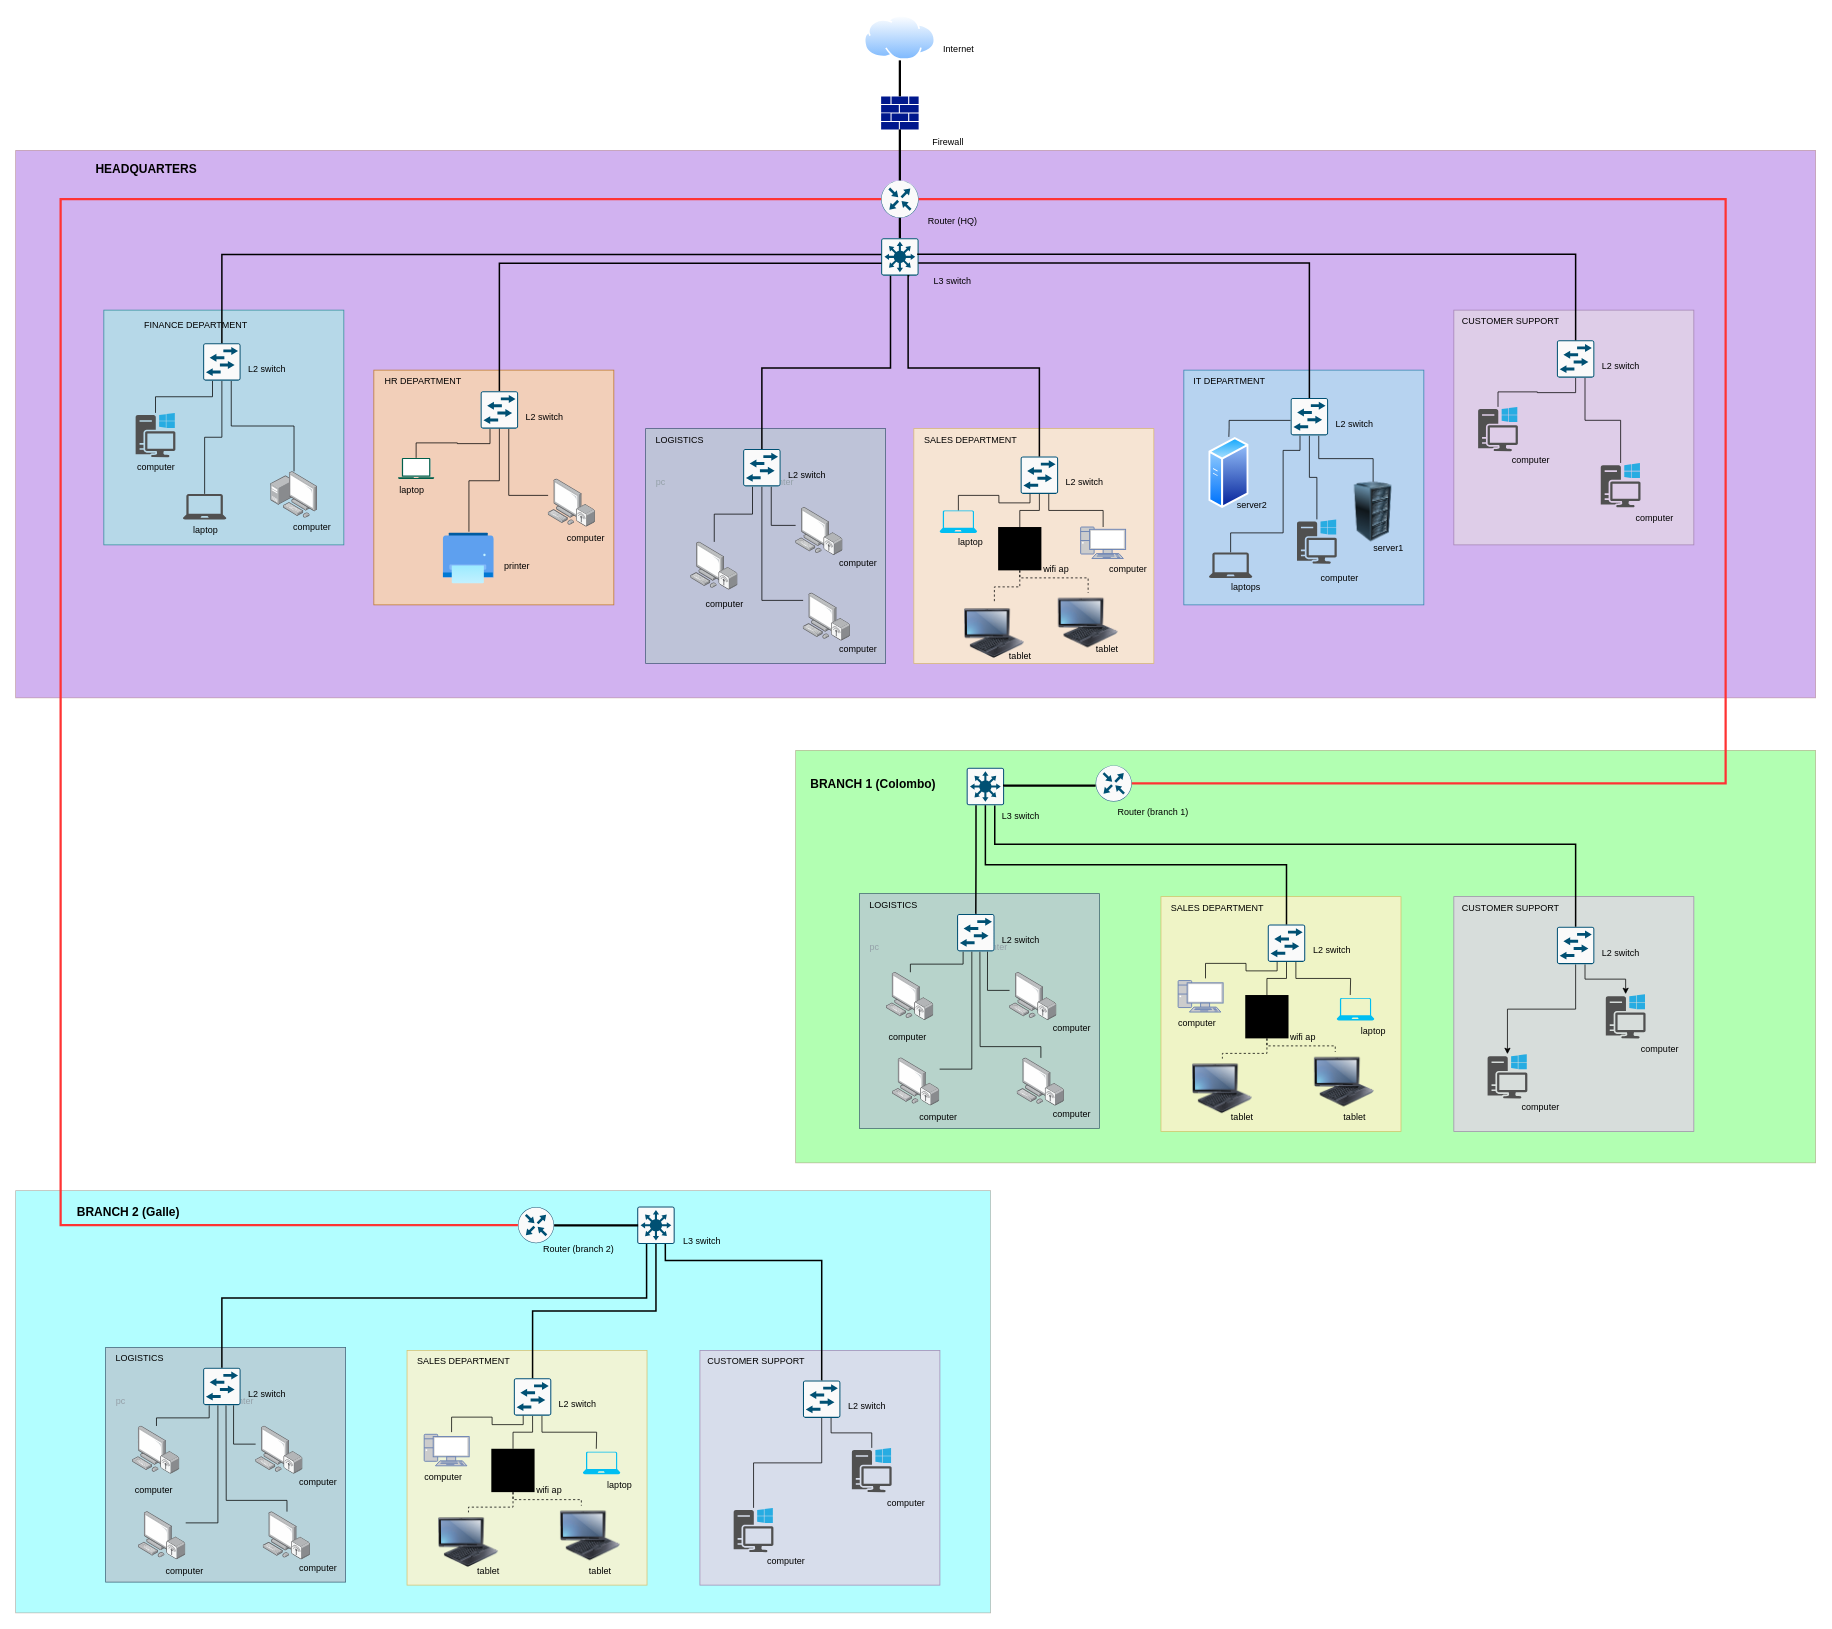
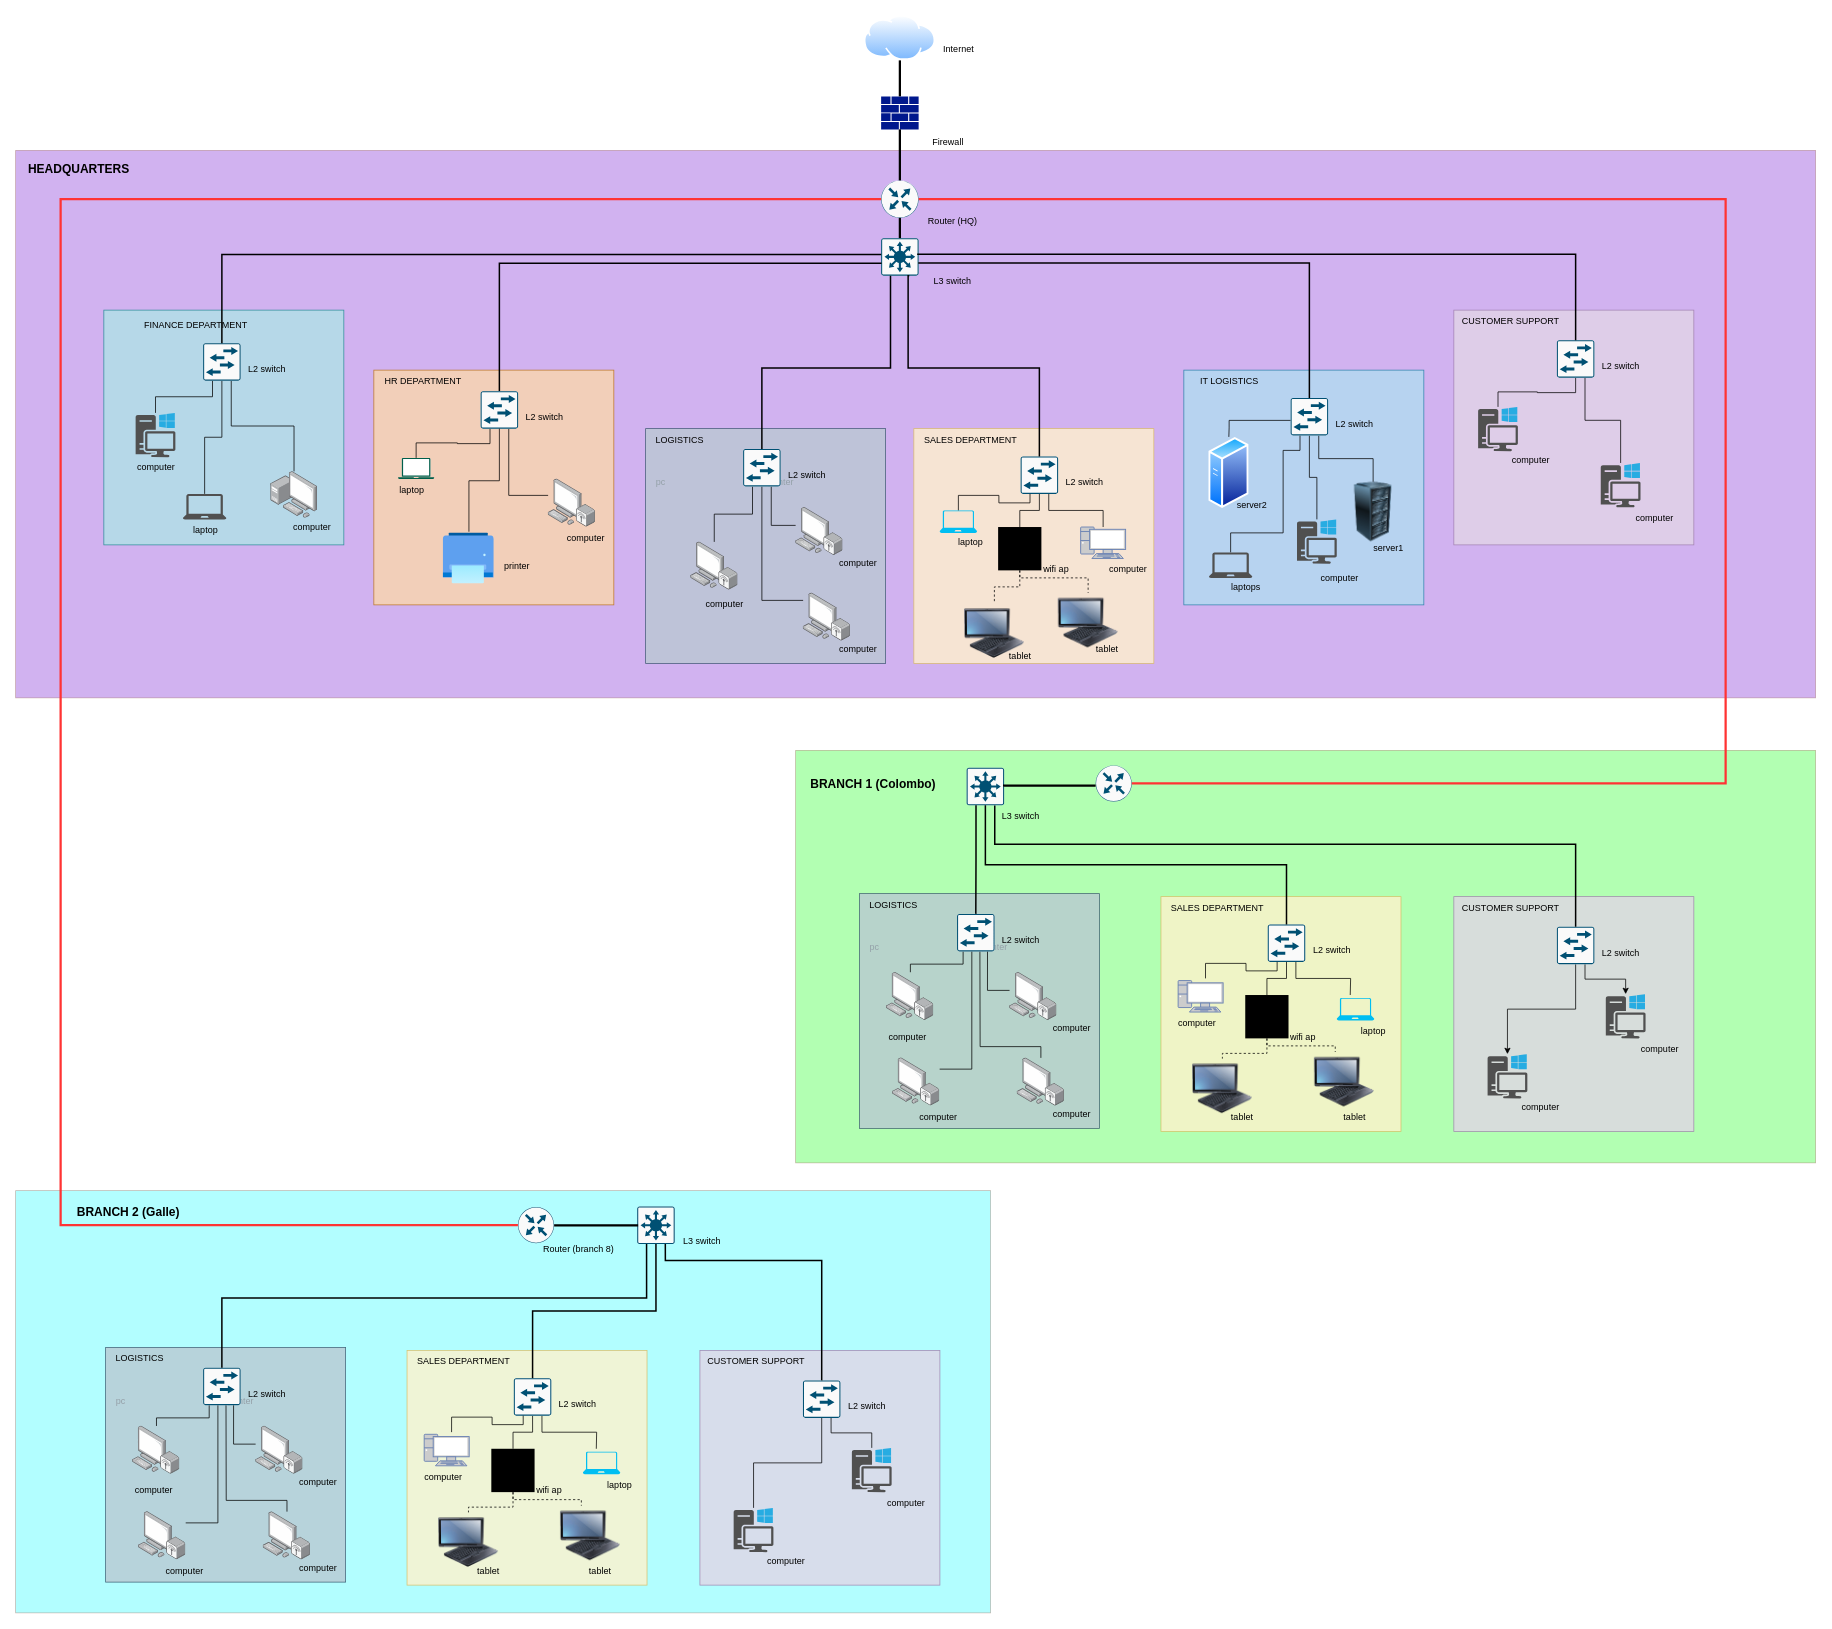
node "HEADQUARTERS": moved (146, 169) -> (78, 169)
node "IT DEPARTMENT": label "IT DEPARTMENT" -> "IT LOGISTICS"
node "Router (branch 1)": removed
node "Router (branch 2)": label "Router (branch 2)" -> "Router (branch 8)"
